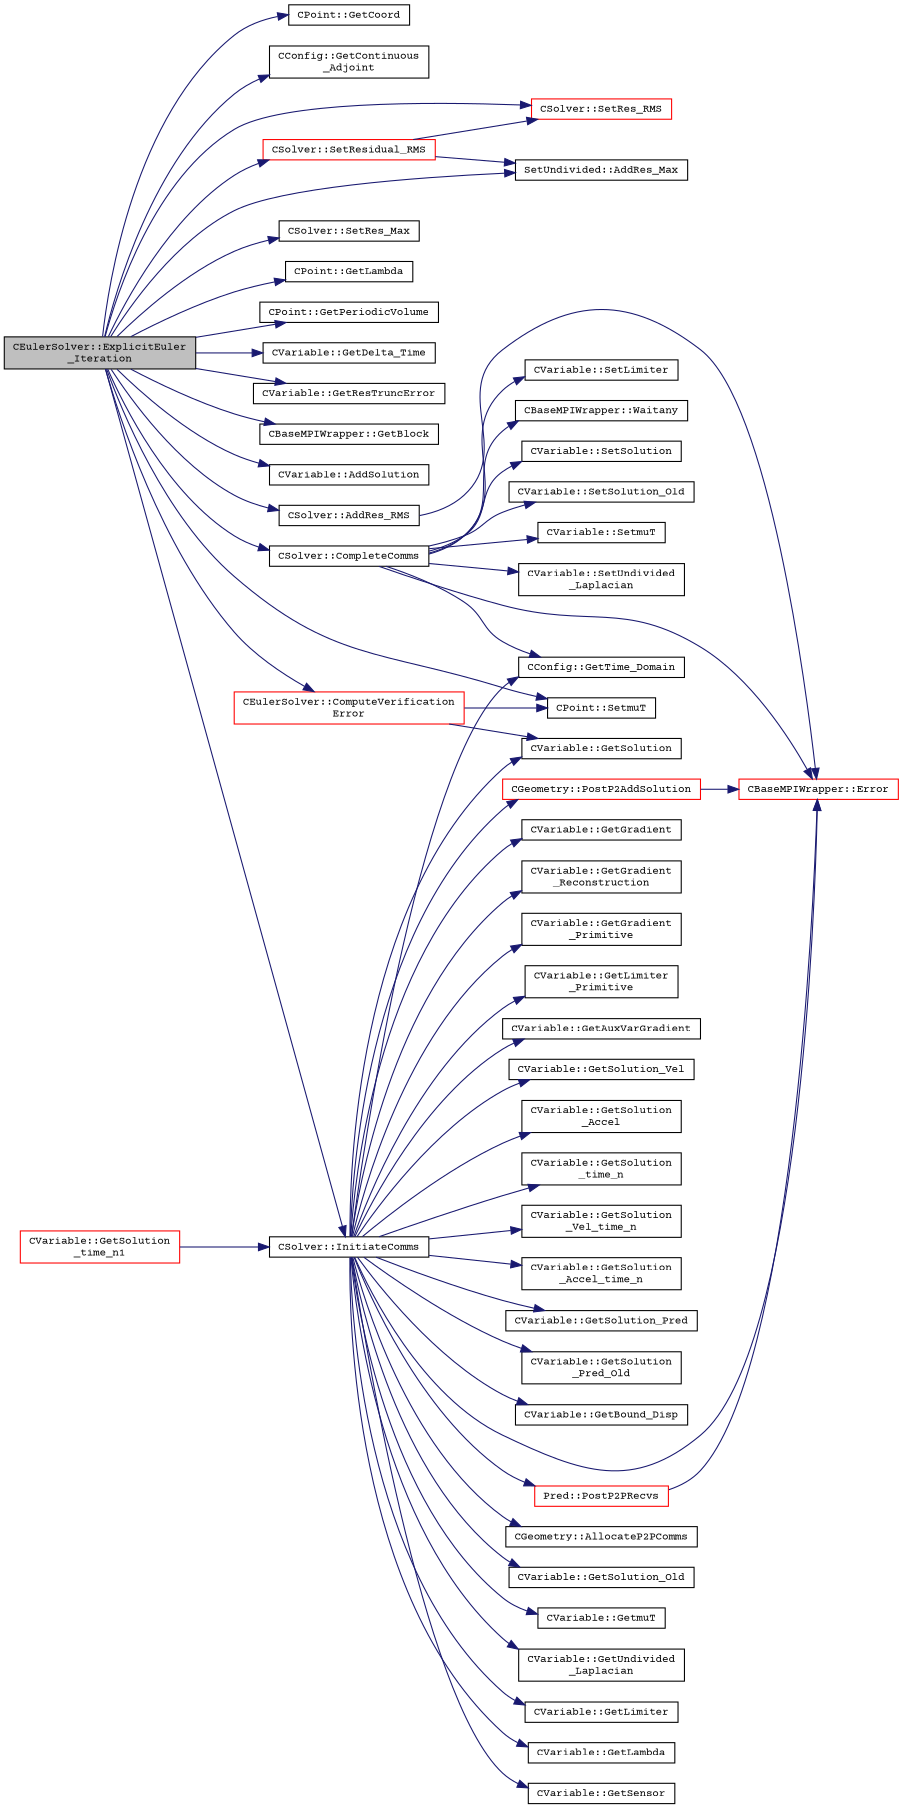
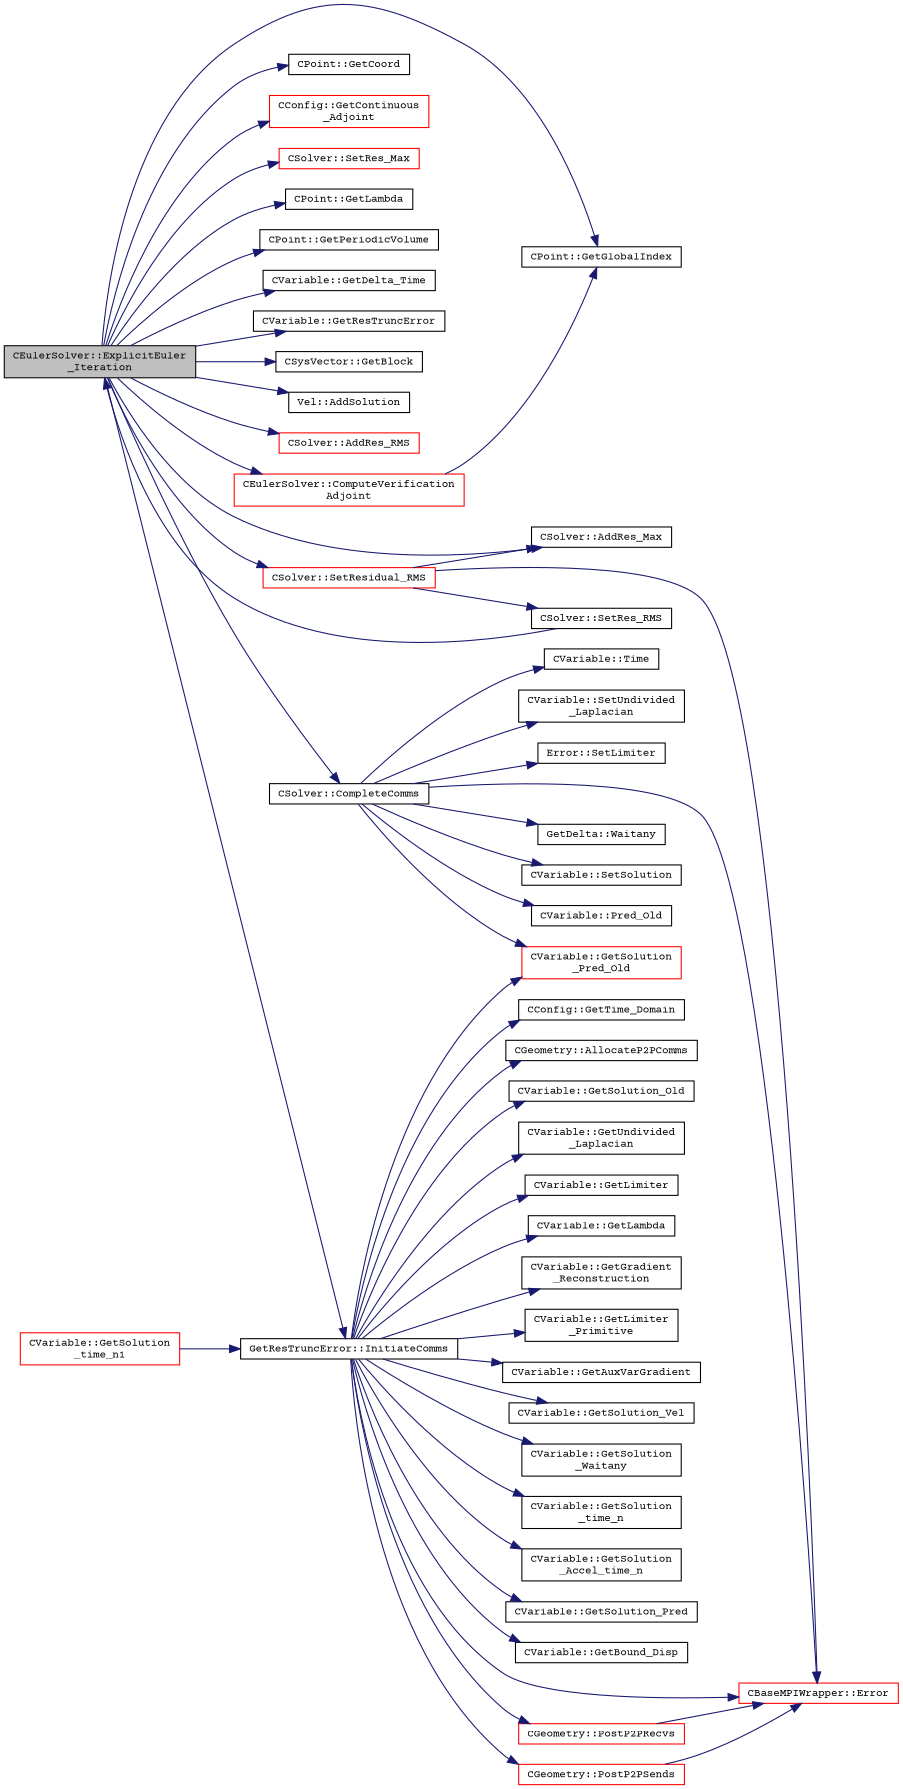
node "CConfig::GetContinuous _Adjoint": color black -> red
node "CSolver::SetRes_RMS": color red -> black
edge "CEulerSolver::ExplicitEuler _Iteration" -> "CSolver::SetRes_RMS": reversed
node "SetUndivided::AddRes_Max": label "SetUndivided::AddRes_Max" -> "CSolver::AddRes_Max"
node "CSolver::SetRes_Max": color black -> red
edge "CSolver::AddRes_RMS" -> "CBaseMPIWrapper::Error": now "CSolver::SetResidual_RMS" -> "CBaseMPIWrapper::Error"
node "CVariable::SetLimiter": label "CVariable::SetLimiter" -> "Error::SetLimiter"
node "CBaseMPIWrapper::Waitany": label "CBaseMPIWrapper::Waitany" -> "GetDelta::Waitany"
node "CBaseMPIWrapper::GetBlock": label "CBaseMPIWrapper::GetBlock" -> "CSysVector::GetBlock"
node "CVariable::AddSolution": label "CVariable::AddSolution" -> "Vel::AddSolution"
node "CVariable::SetSolution_Old": label "CVariable::SetSolution_Old" -> "CVariable::Pred_Old"
node "CSolver::AddRes_RMS": color black -> red
node "CVariable::SetmuT": label "CVariable::SetmuT" -> "CVariable::Time"
edge "CSolver::CompleteComms" -> "CConfig::GetTime_Domain": now "CSolver::CompleteComms" -> "CVariable::GetSolution _Pred_Old"
node "CEulerSolver::ComputeVerification Error": label "CEulerSolver::ComputeVerification Error" -> "CEulerSolver::ComputeVerification Adjoint"
node "CPoint::SetmuT": label "CPoint::SetmuT" -> "CPoint::GetGlobalIndex"
node "CVariable::GetSolution": removed
node "CGeometry::PostP2AddSolution": label "CGeometry::PostP2AddSolution" -> "CGeometry::PostP2PSends"
node "CVariable::GetGradient": removed
node "CVariable::GetGradient _Primitive": removed
node "CVariable::GetSolution _Accel": label "CVariable::GetSolution _Accel" -> "CVariable::GetSolution _Waitany"
node "CVariable::GetSolution _Vel_time_n": removed
node "CSolver::InitiateComms": label "CSolver::InitiateComms" -> "GetResTruncError::InitiateComms"
node "CVariable::GetSolution _Pred_Old": color black -> red
node "Pred::PostP2PRecvs": label "Pred::PostP2PRecvs" -> "CGeometry::PostP2PRecvs"
node "CVariable::GetmuT": removed
node "CVariable::GetSensor": removed
